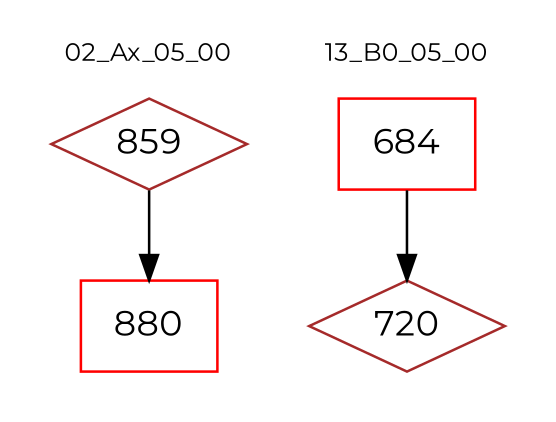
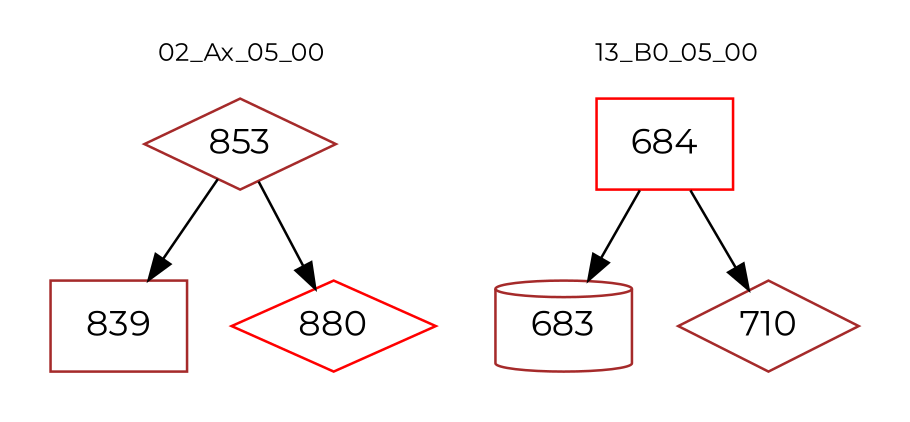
node "859": label "859" -> "853"
node "839": added
node "880": shape box -> diamond
node "720": label "720" -> "710"
node "683": added
